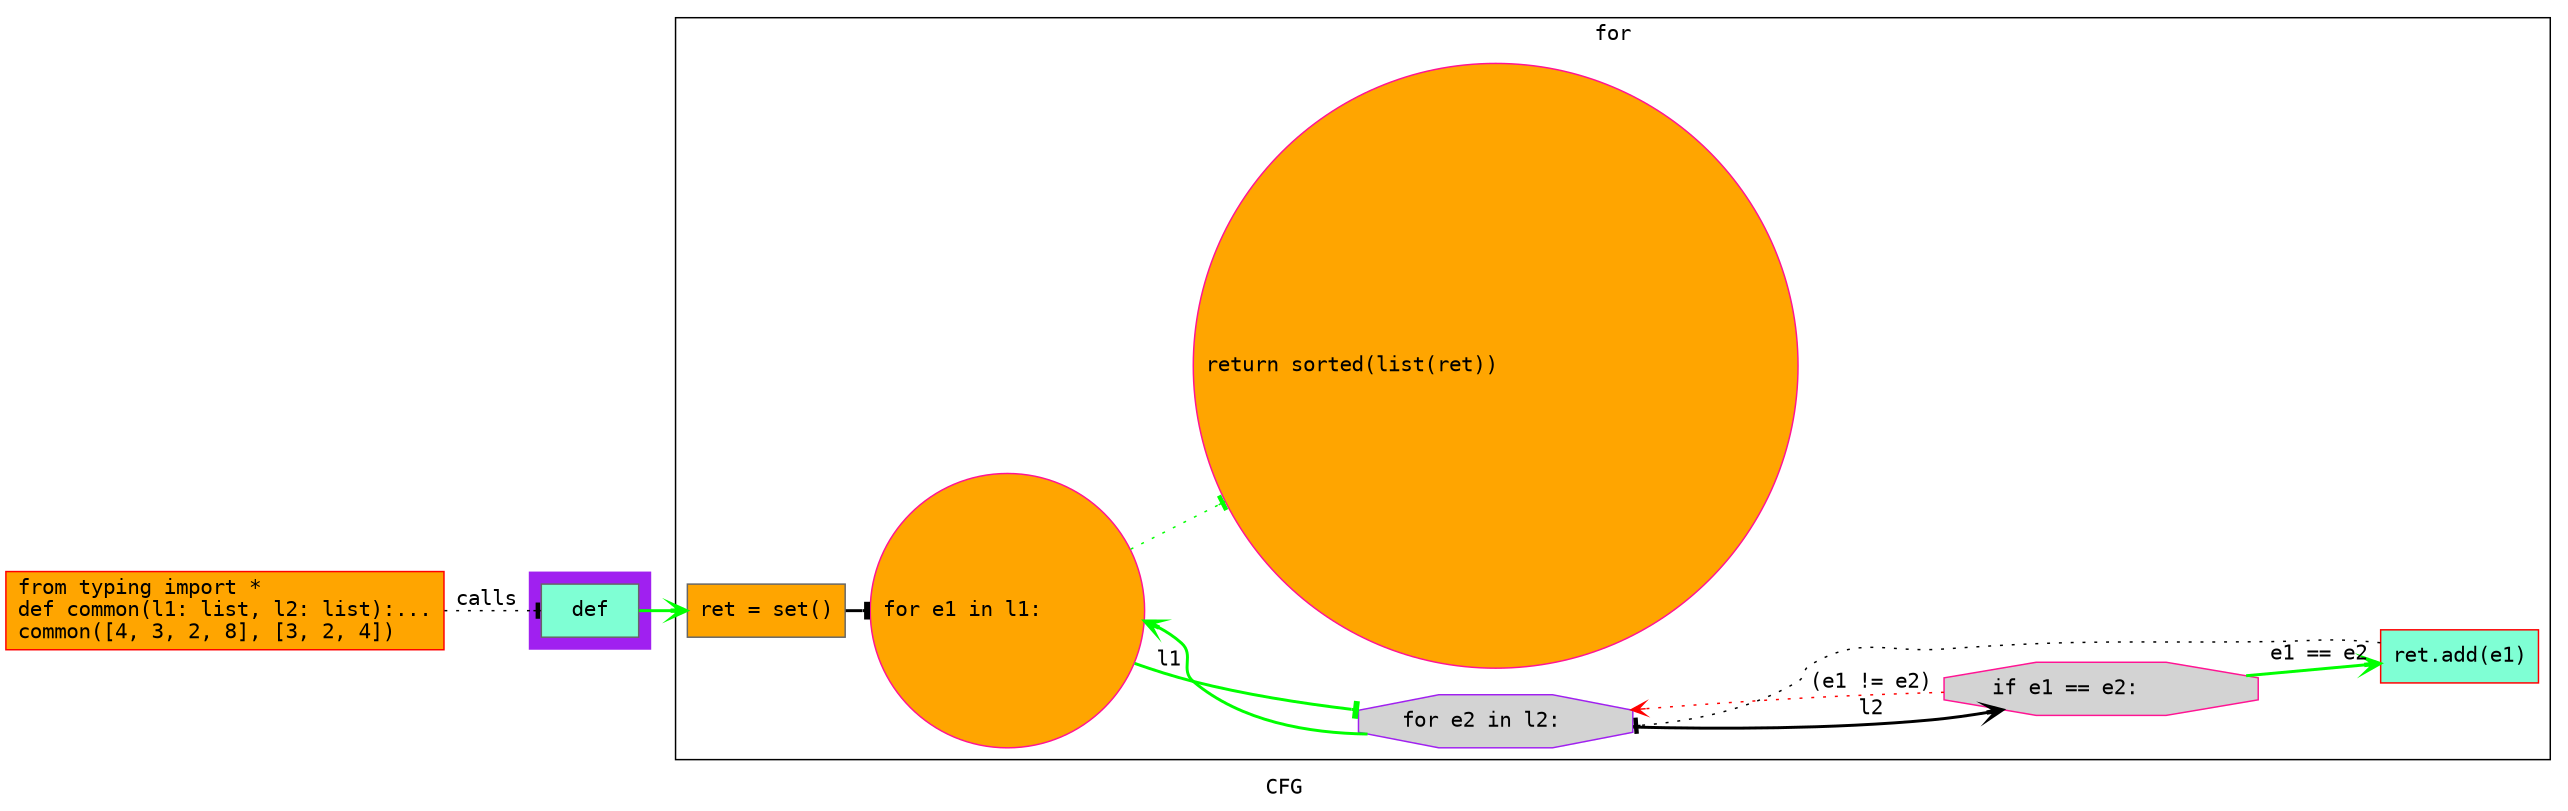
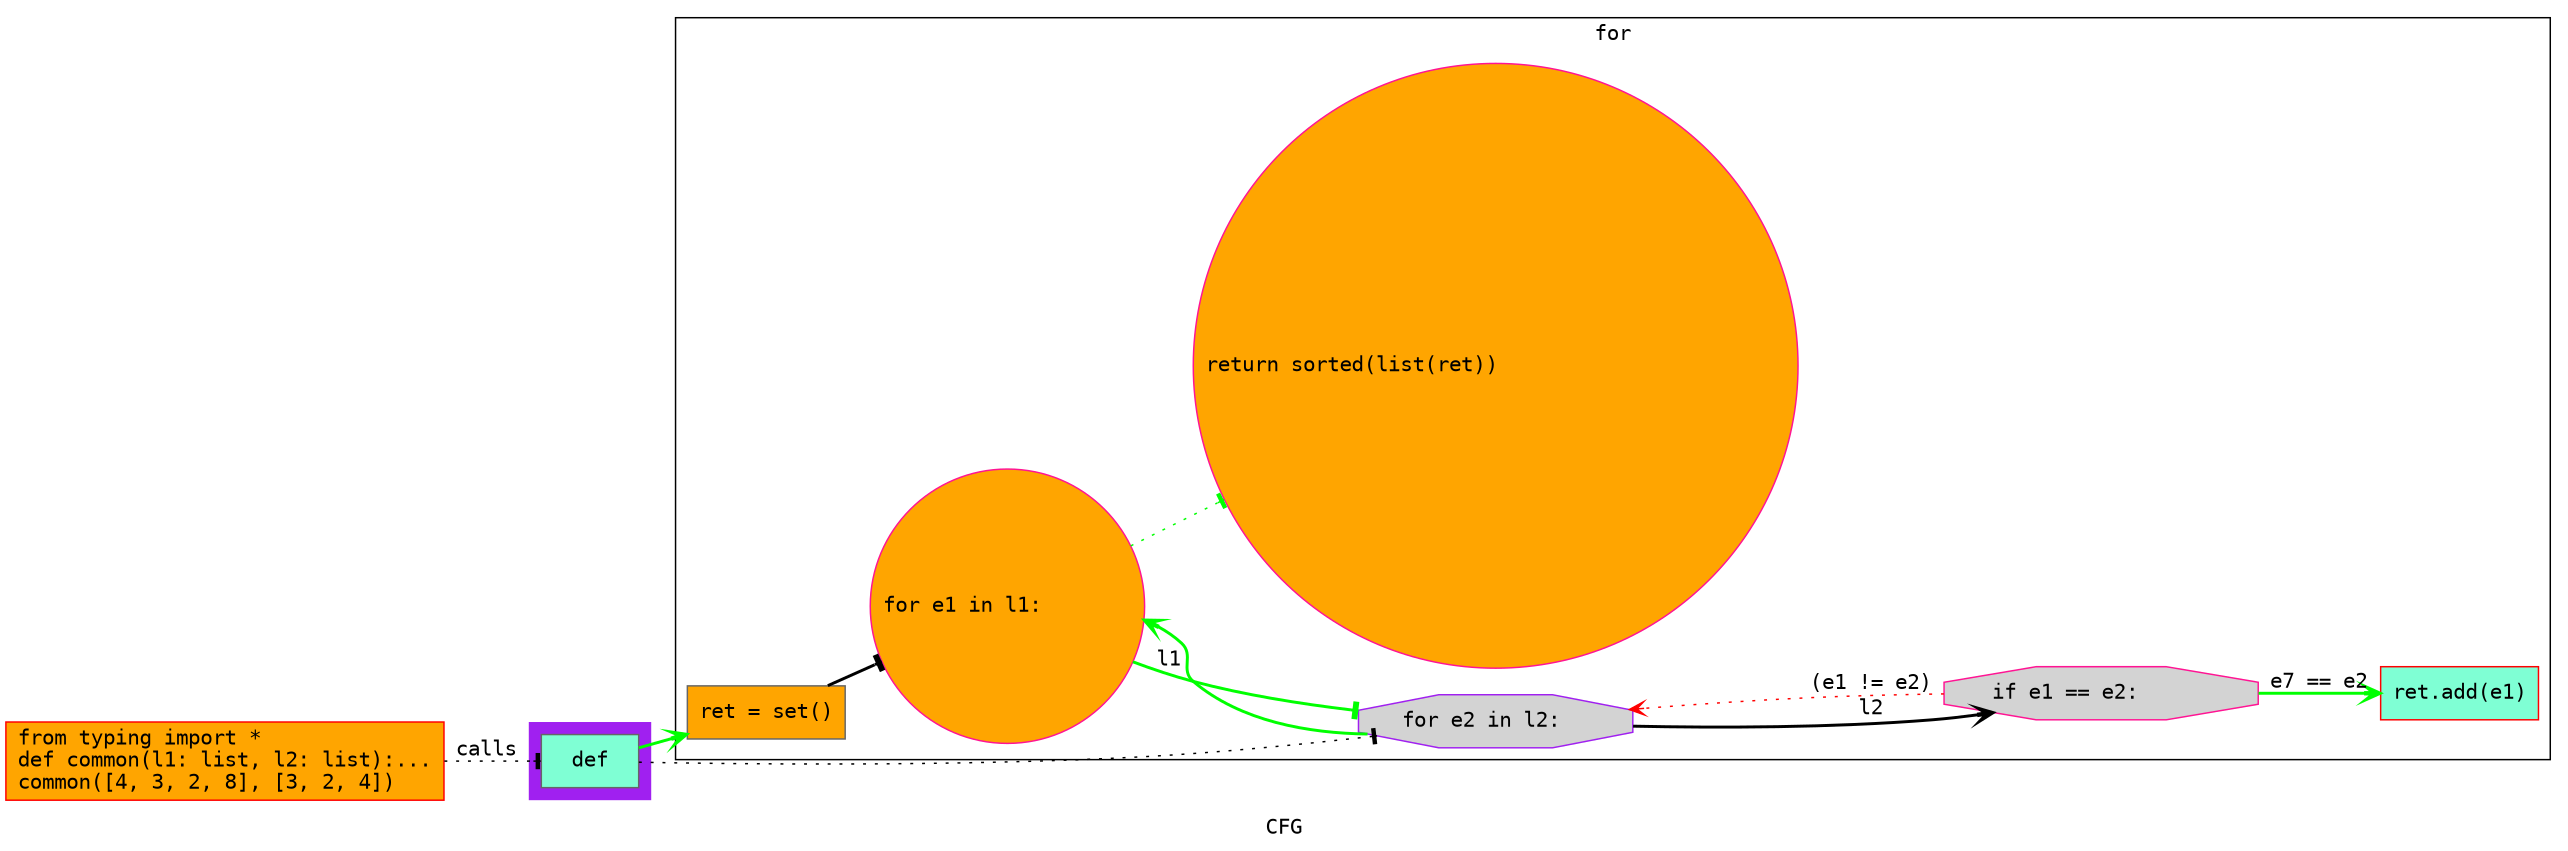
edge "ret.add(e1)" -> "for e2 in l2:": now "def" -> "for e2 in l2:"
edge "if e1 == e2:" -> "ret.add(e1)": label "e1 == e2" -> "e7 == e2"
